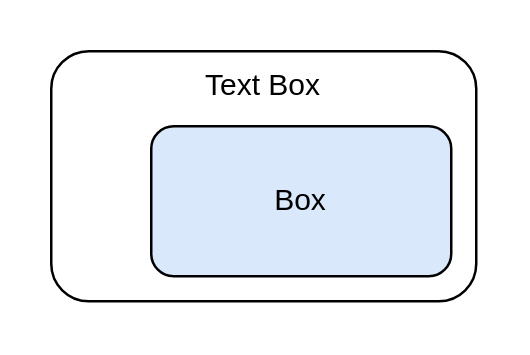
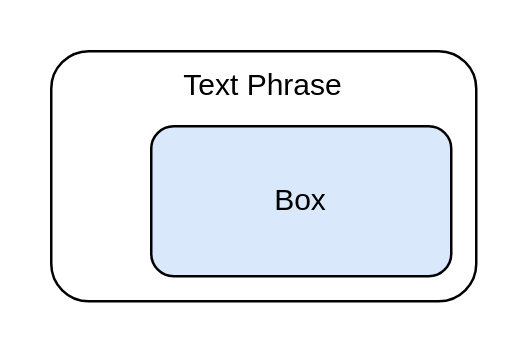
node "Text Box": label "Text Box" -> "Text Phrase"
